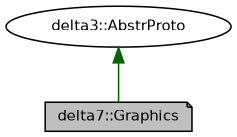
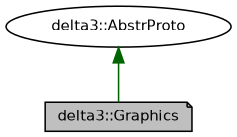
node "delta7::Graphics": label "delta7::Graphics" -> "delta3::Graphics"
